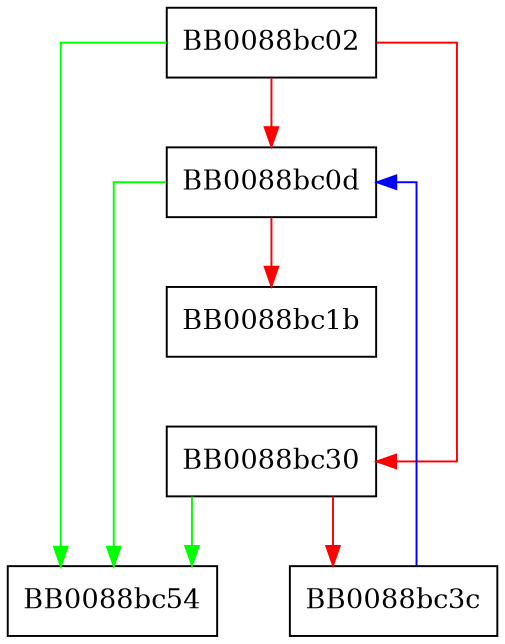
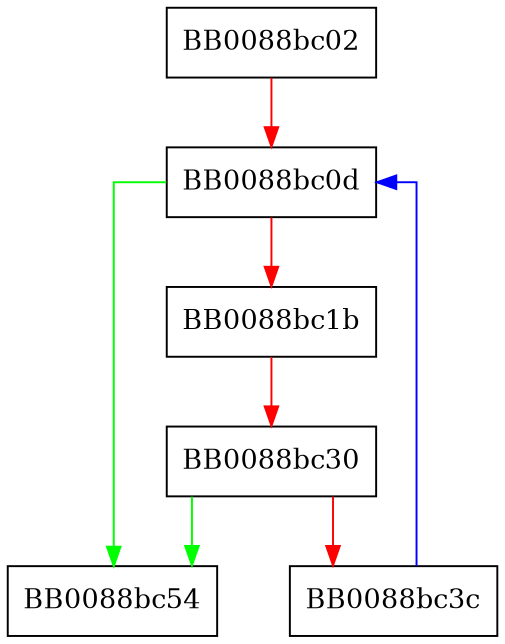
edge "BB0088bc02" -> "BB0088bc54": removed
edge "BB0088bc02" -> "BB0088bc30": now "BB0088bc1b" -> "BB0088bc30"
